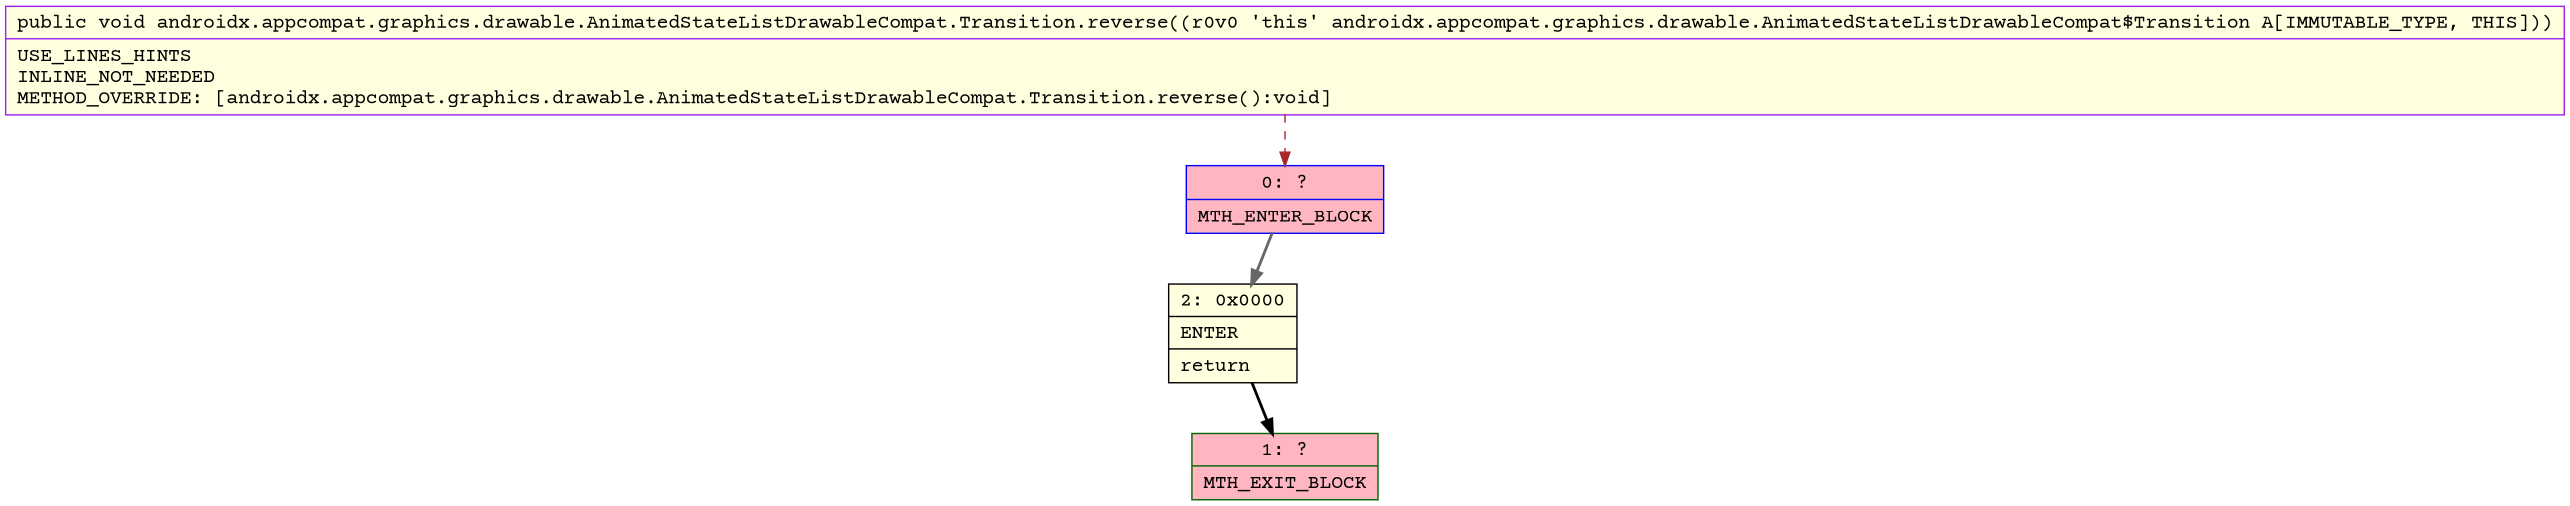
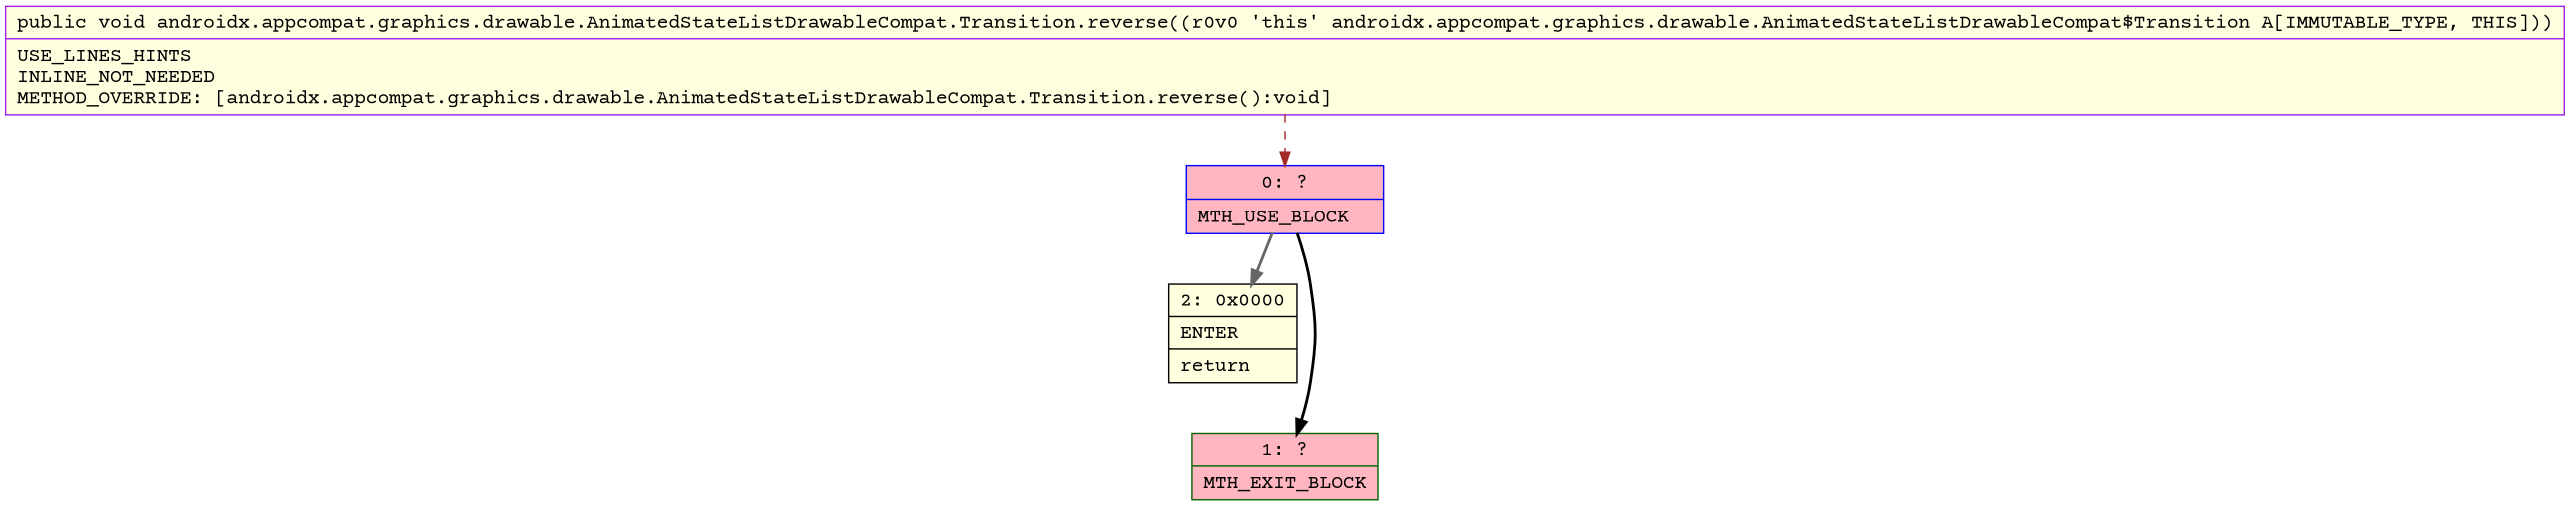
node "0: ?": text "MTH_ENTER_BLOCK" -> "MTH_USE_BLOCK"
edge "2: 0x0000" -> "1: ?": now "0: ?" -> "1: ?"
